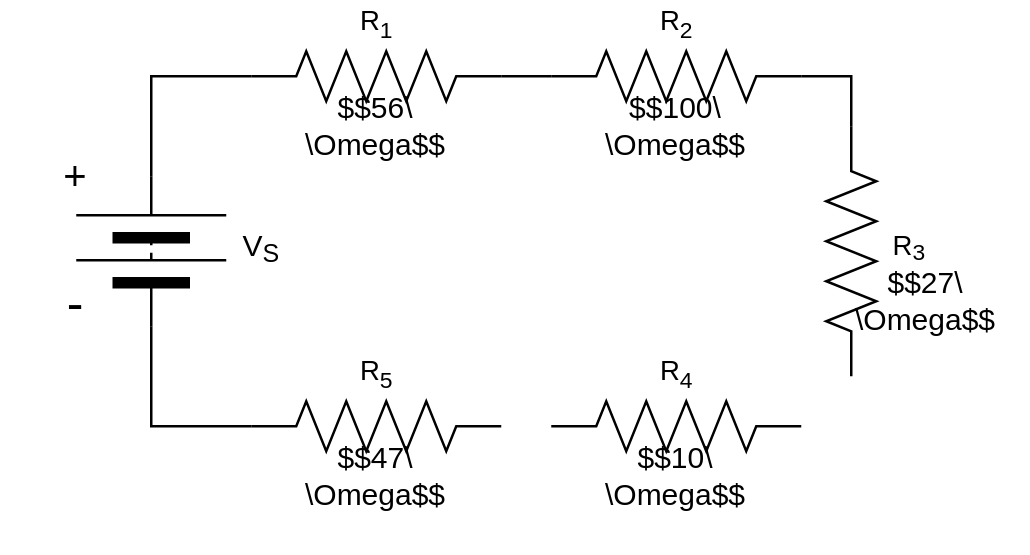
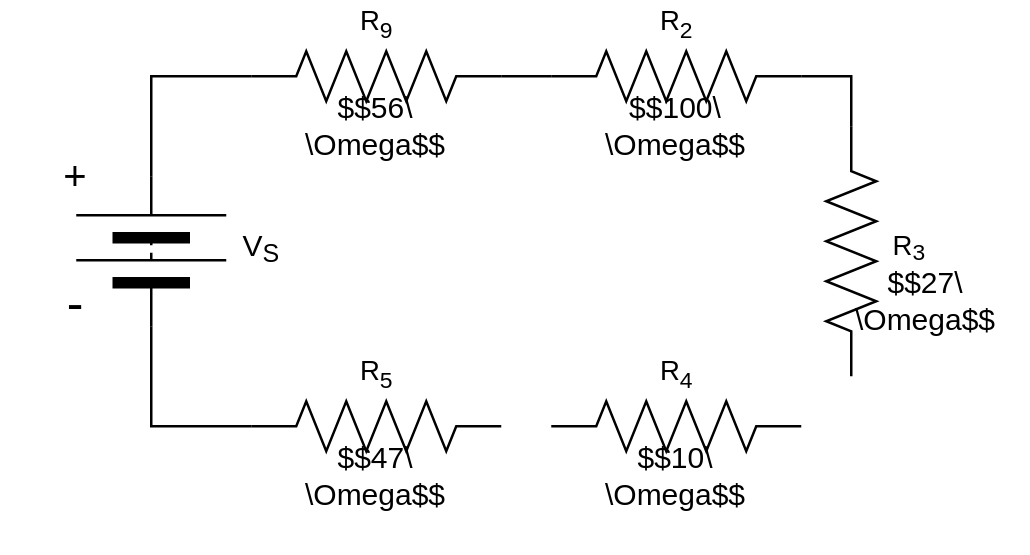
node "R1": label "R1" -> "R9"
